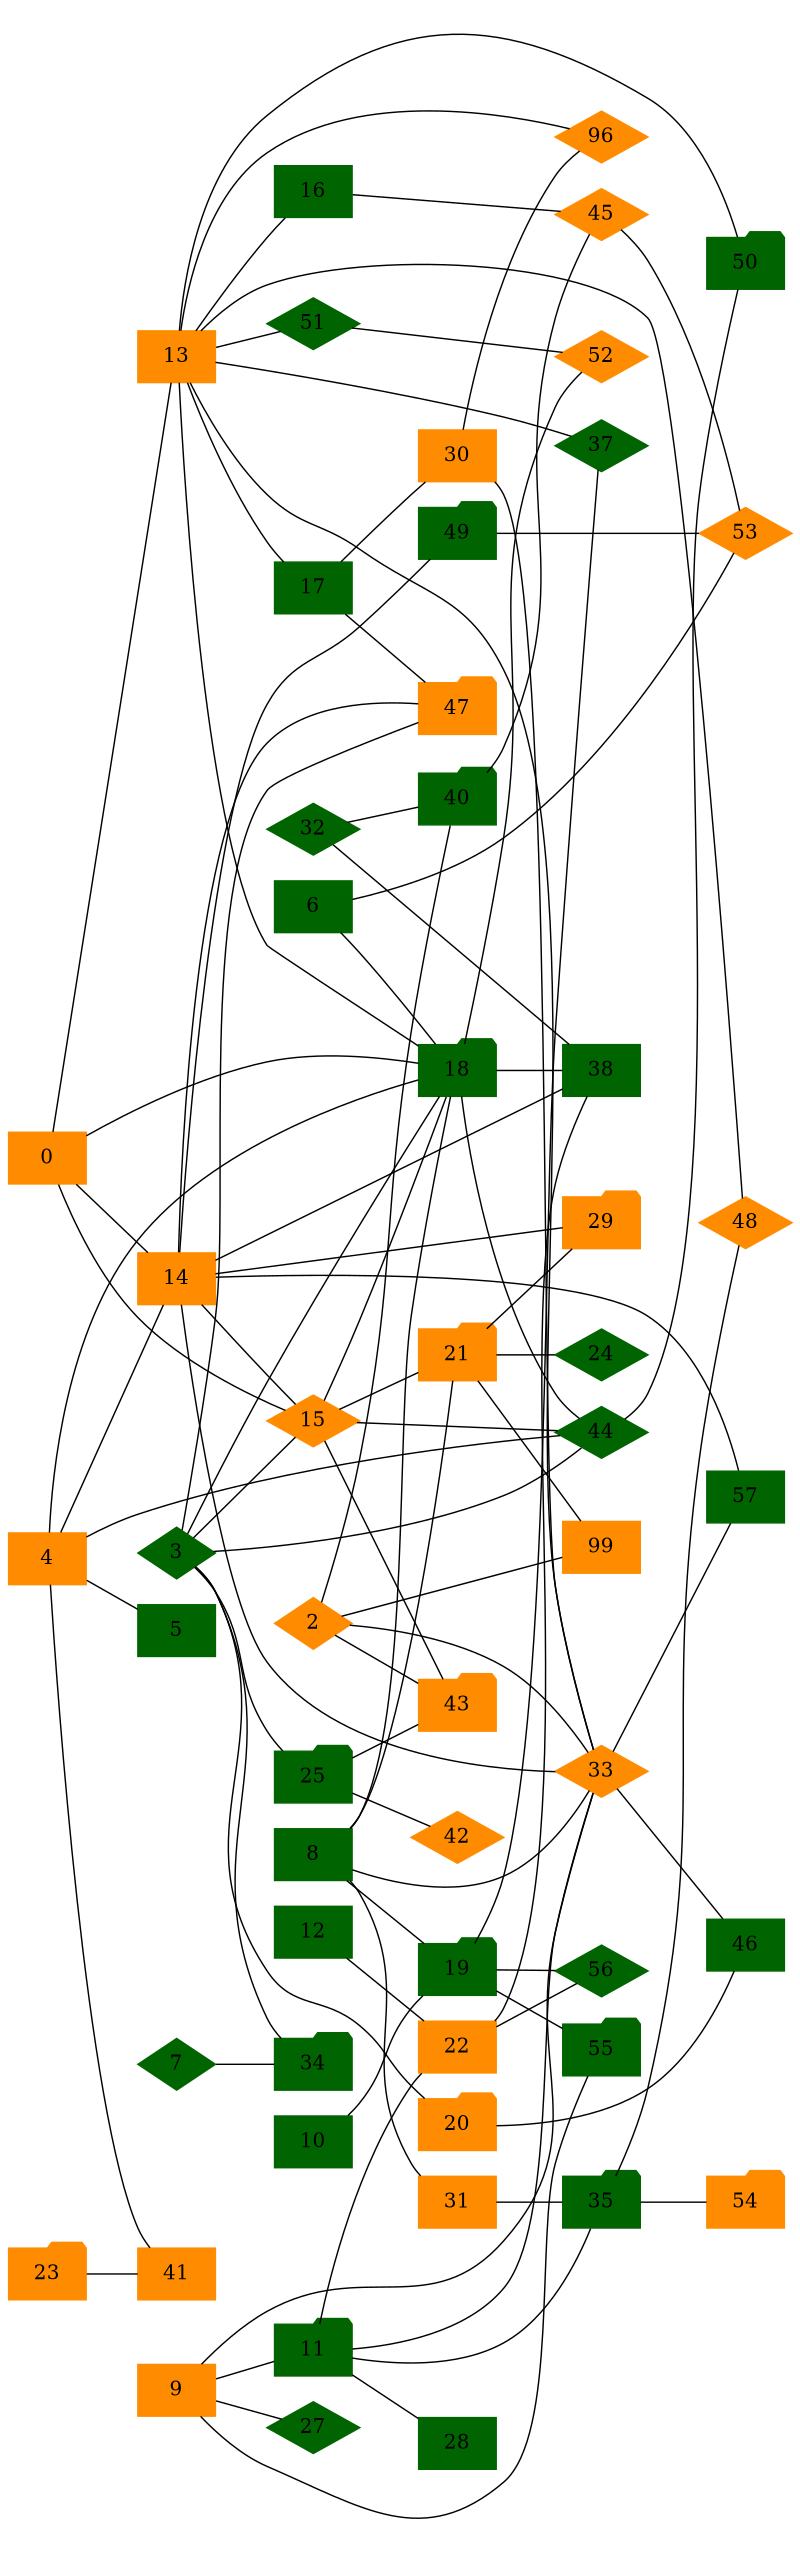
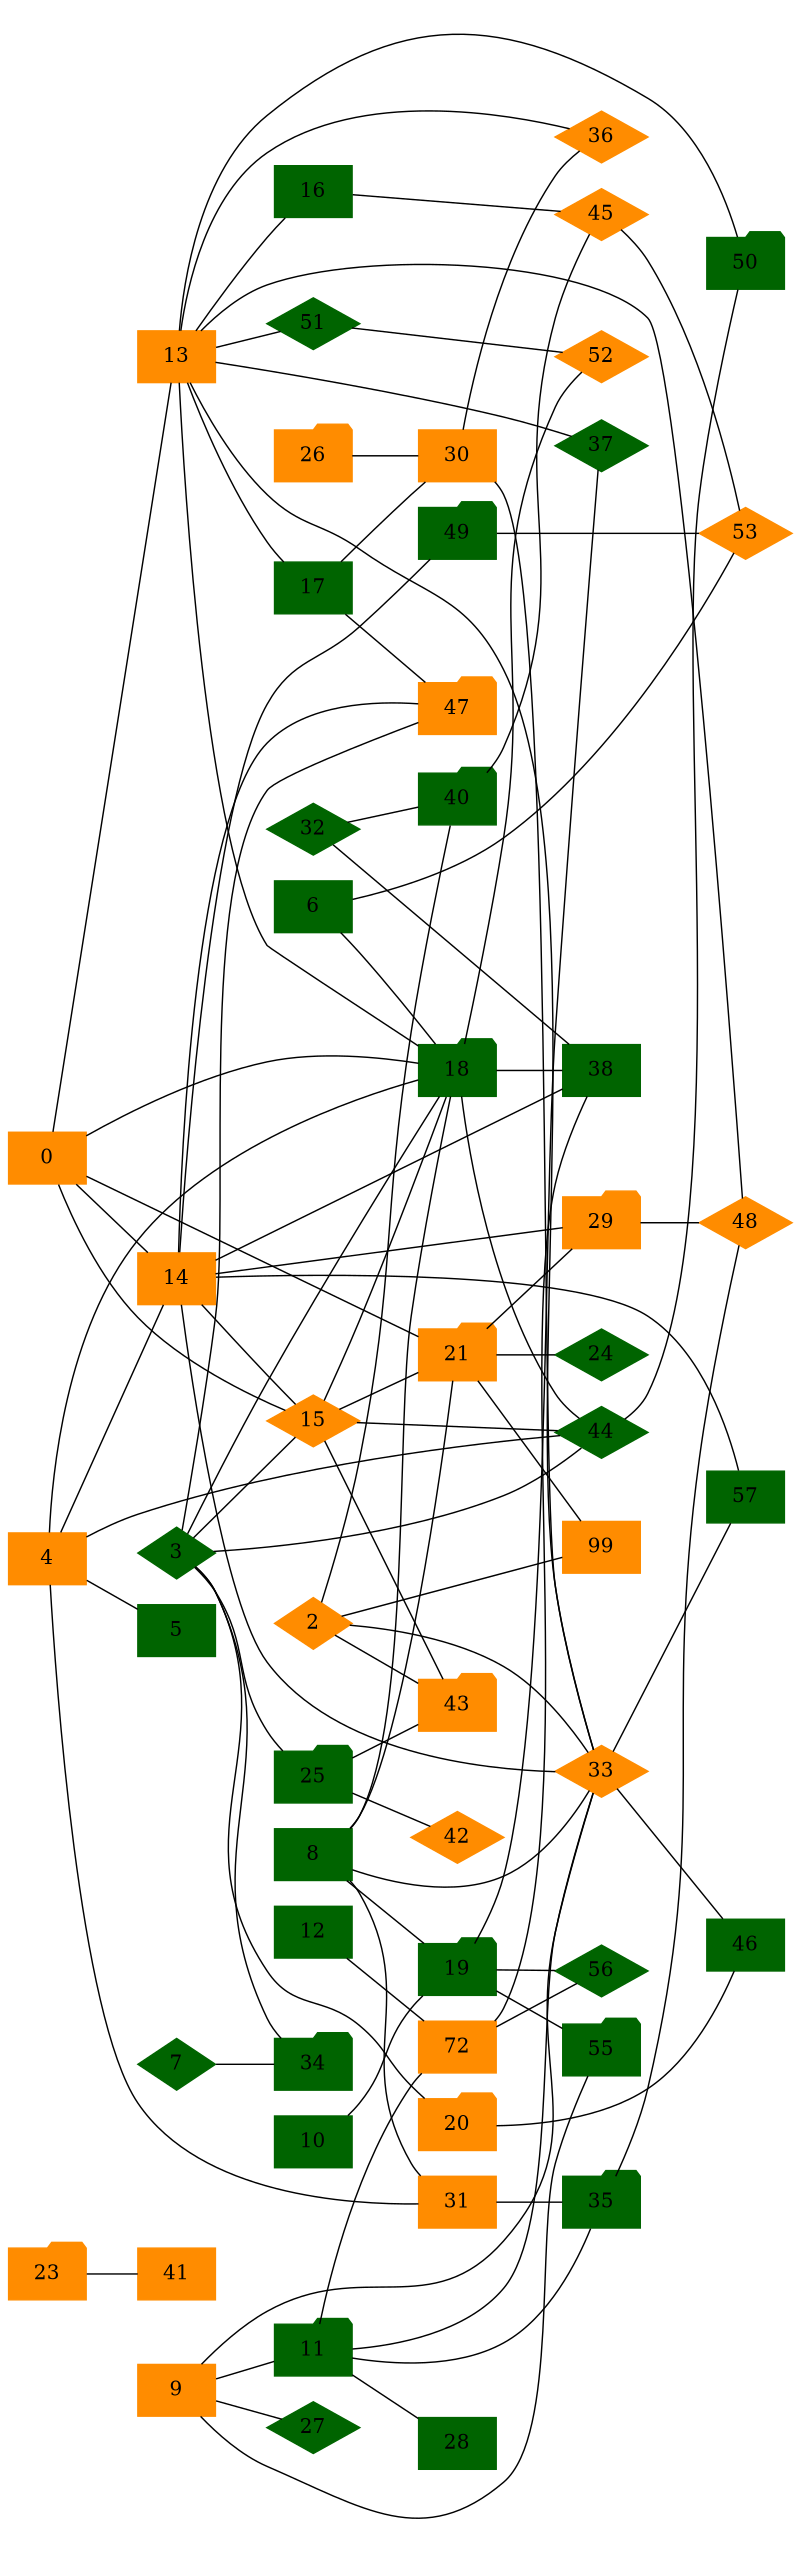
node "96": label "96" -> "36"
node "26": added
edge "29" -- "48": added
edge "0" -- "21": added
edge "4" -- "41": now "4" -- "31"
node "22": label "22" -> "72"
node "54": removed
